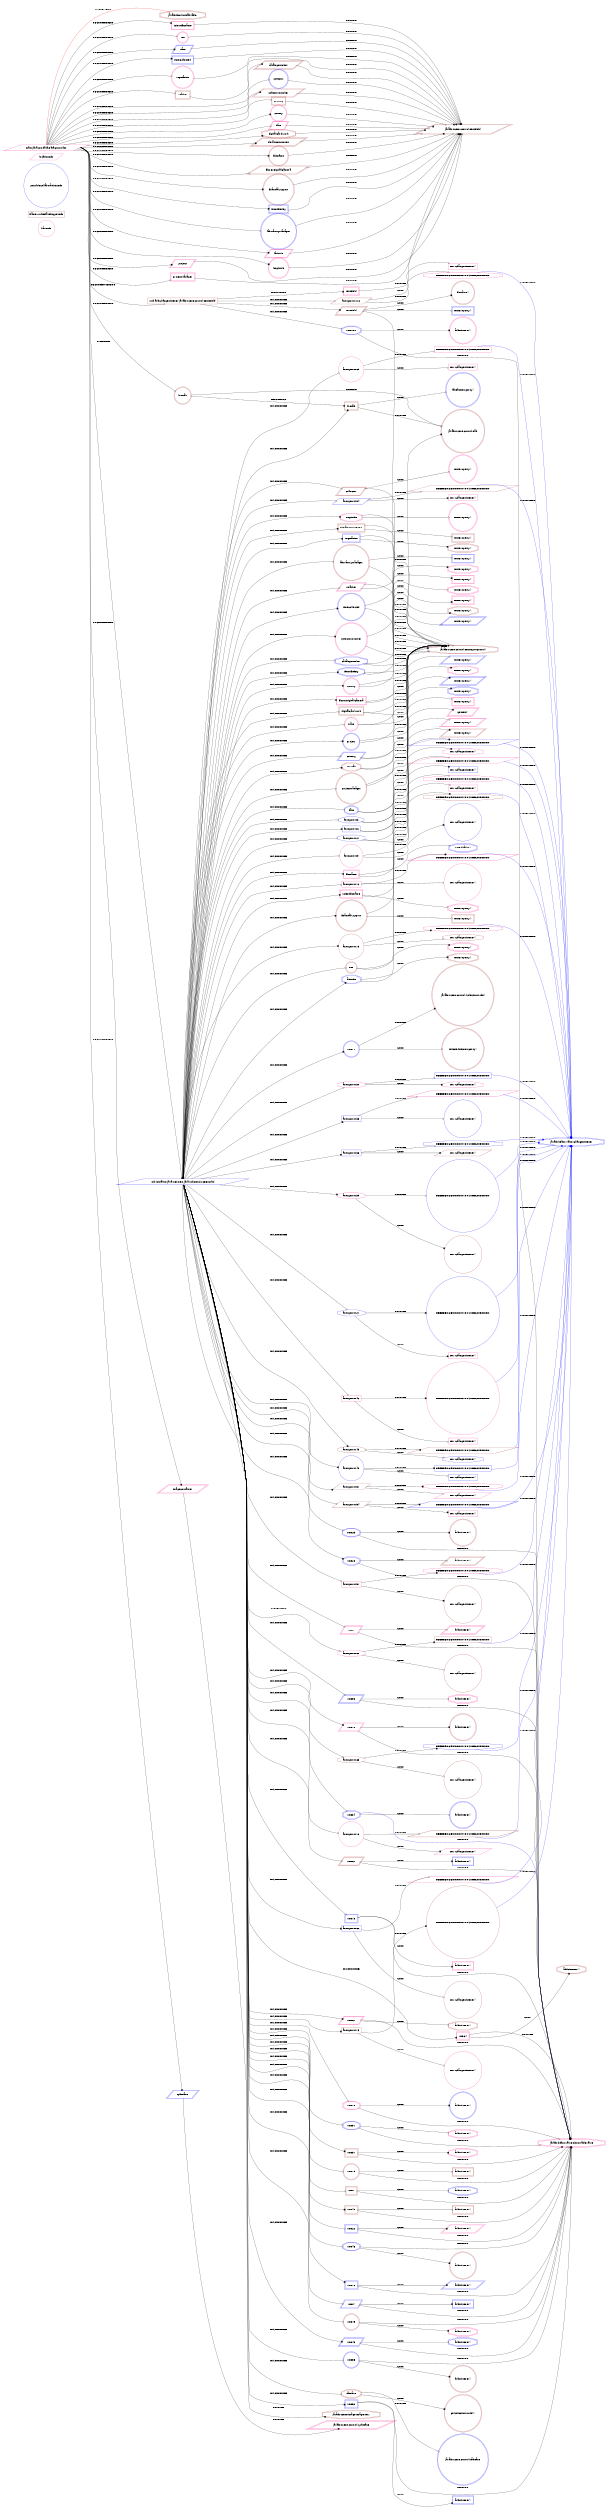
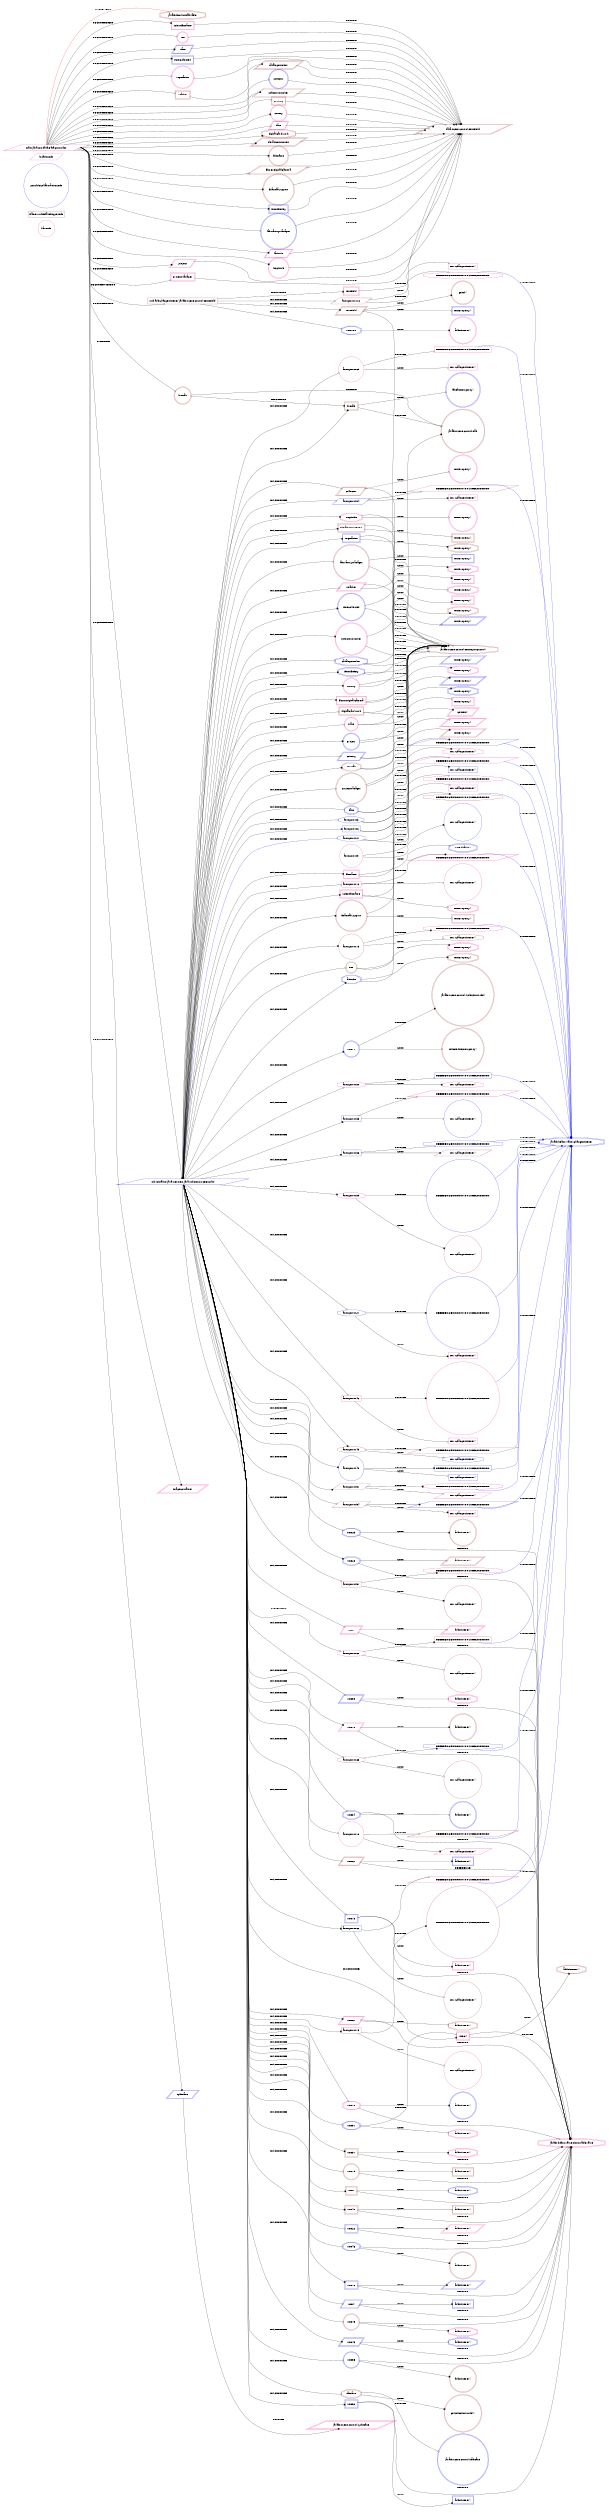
node "javafx.scene.control.TextField": label "javafx.scene.control.TextField" -> "data.scene.control.TextField"
node "fileName()": label "fileName()" -> "getId()"
edge "void initialize(java.net.URL,java.util.ResourceBundle)" -> "anonymous27": color black -> blue
edge "void initialize(java.net.URL,java.util.ResourceBundle)" -> "anonymous9": removed, label "INSTANTIATE"
edge "VAR100" -> "javafx.beans.value.ObservableValue": removed, label "OF_TYPE"
edge "void initialize(java.net.URL,java.util.ResourceBundle)" -> "VAR1": arrowhead odot -> box
edge "VAR61" -> "javafx.beans.value.ObservableValue": label "OF_TYPE" -> "REFERENCE"
edge "VAR34" -> "javafx.beans.value.ObservableValue": color blue -> black
edge "VAR31" -> "javafx.beans.value.ObservableValue": now "VAR31" -> "VAR64"
node "javafx.scene.image.ImageView": removed
